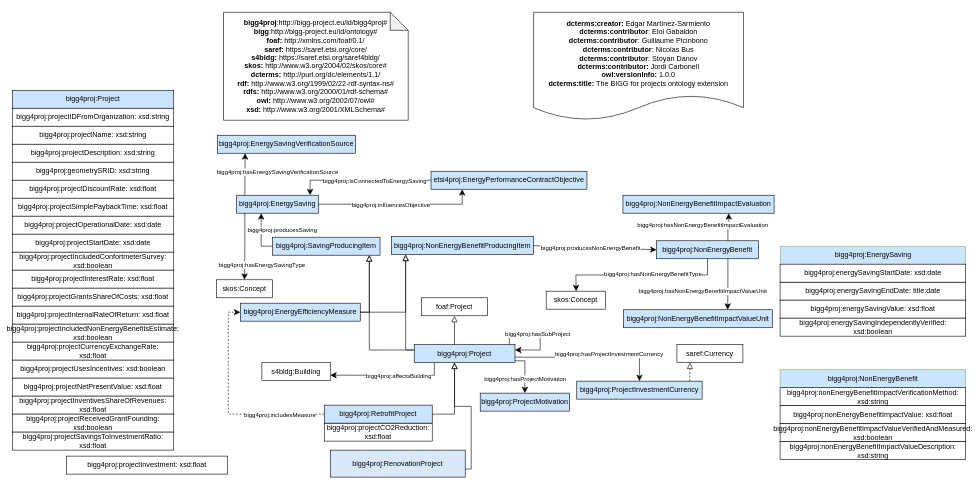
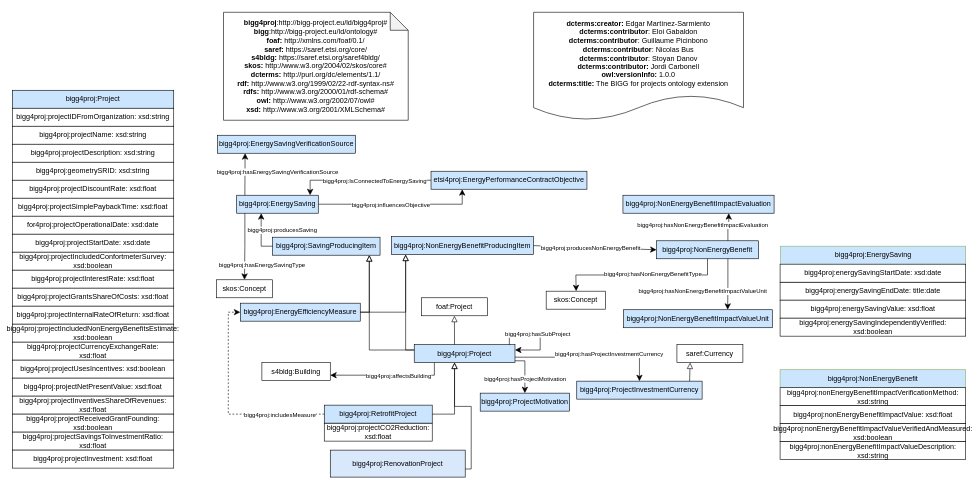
node "bigg4proj:projectOperationalDate: xsd:date": label "bigg4proj:projectOperationalDate: xsd:date" -> "for4proj:projectOperationalDate: xsd:date"
edge "bigg4proj:ProjectInvestmentCurrency" -> "saref:Currency": style dashed -> solid
node "bigg4proj:projectInvestment: xsd:float": moved (147, 465) -> (93, 459)
